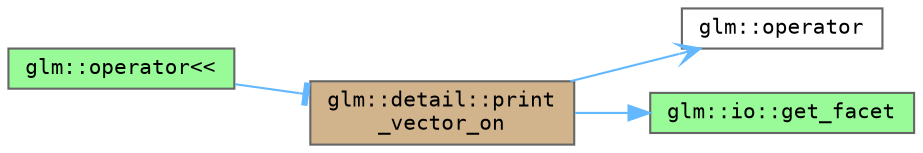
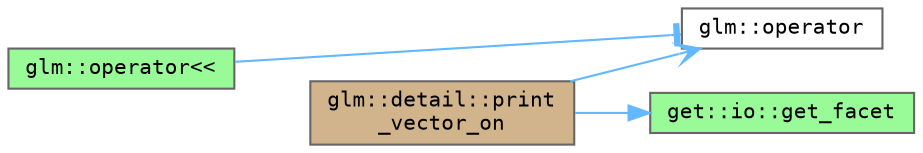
edge "glm::operator<<" -> "glm::detail::print _vector_on": now "glm::operator<<" -> "glm::operator"
node "glm::io::get_facet": label "glm::io::get_facet" -> "get::io::get_facet"
